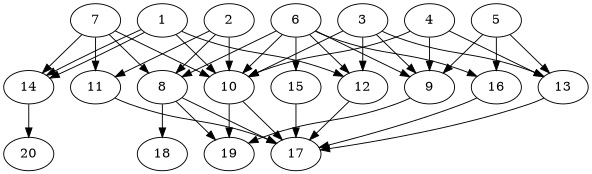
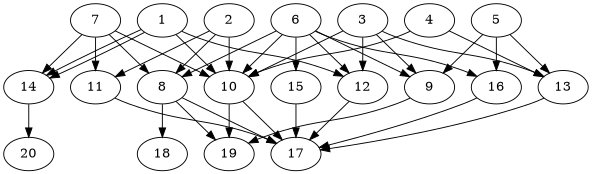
edge "4" -> "9": removed
